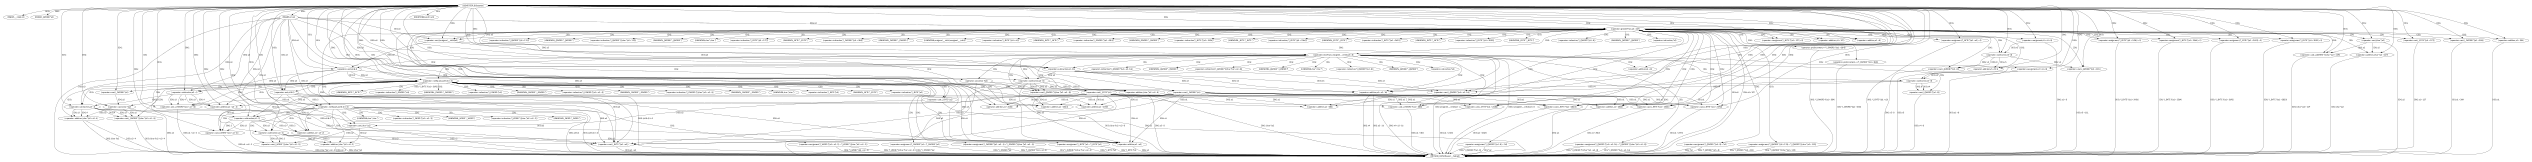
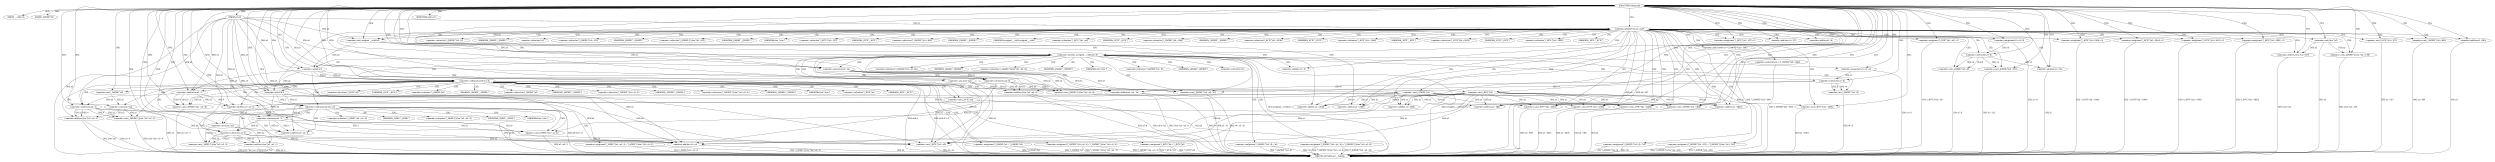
edge "(<operator>.notEquals,(a3 & 4) != 0)" -> "(<operator>.indirection,*(_DWORD *)a1)": label "DDG: *(_BYTE *)(a1 + 2692)" -> "CDG: "
edge "(<operator>.cast,(_DWORD *)a1)" -> "(<operator>.cast,(_BYTE *)(a1 + 2564))": removed, label "DDG: a1"
edge "(<operator>.subtraction,a3 - 8)" -> "(<operator>.cast,(_BYTE *)(a1 + a3))": removed, label "DDG: a3"
